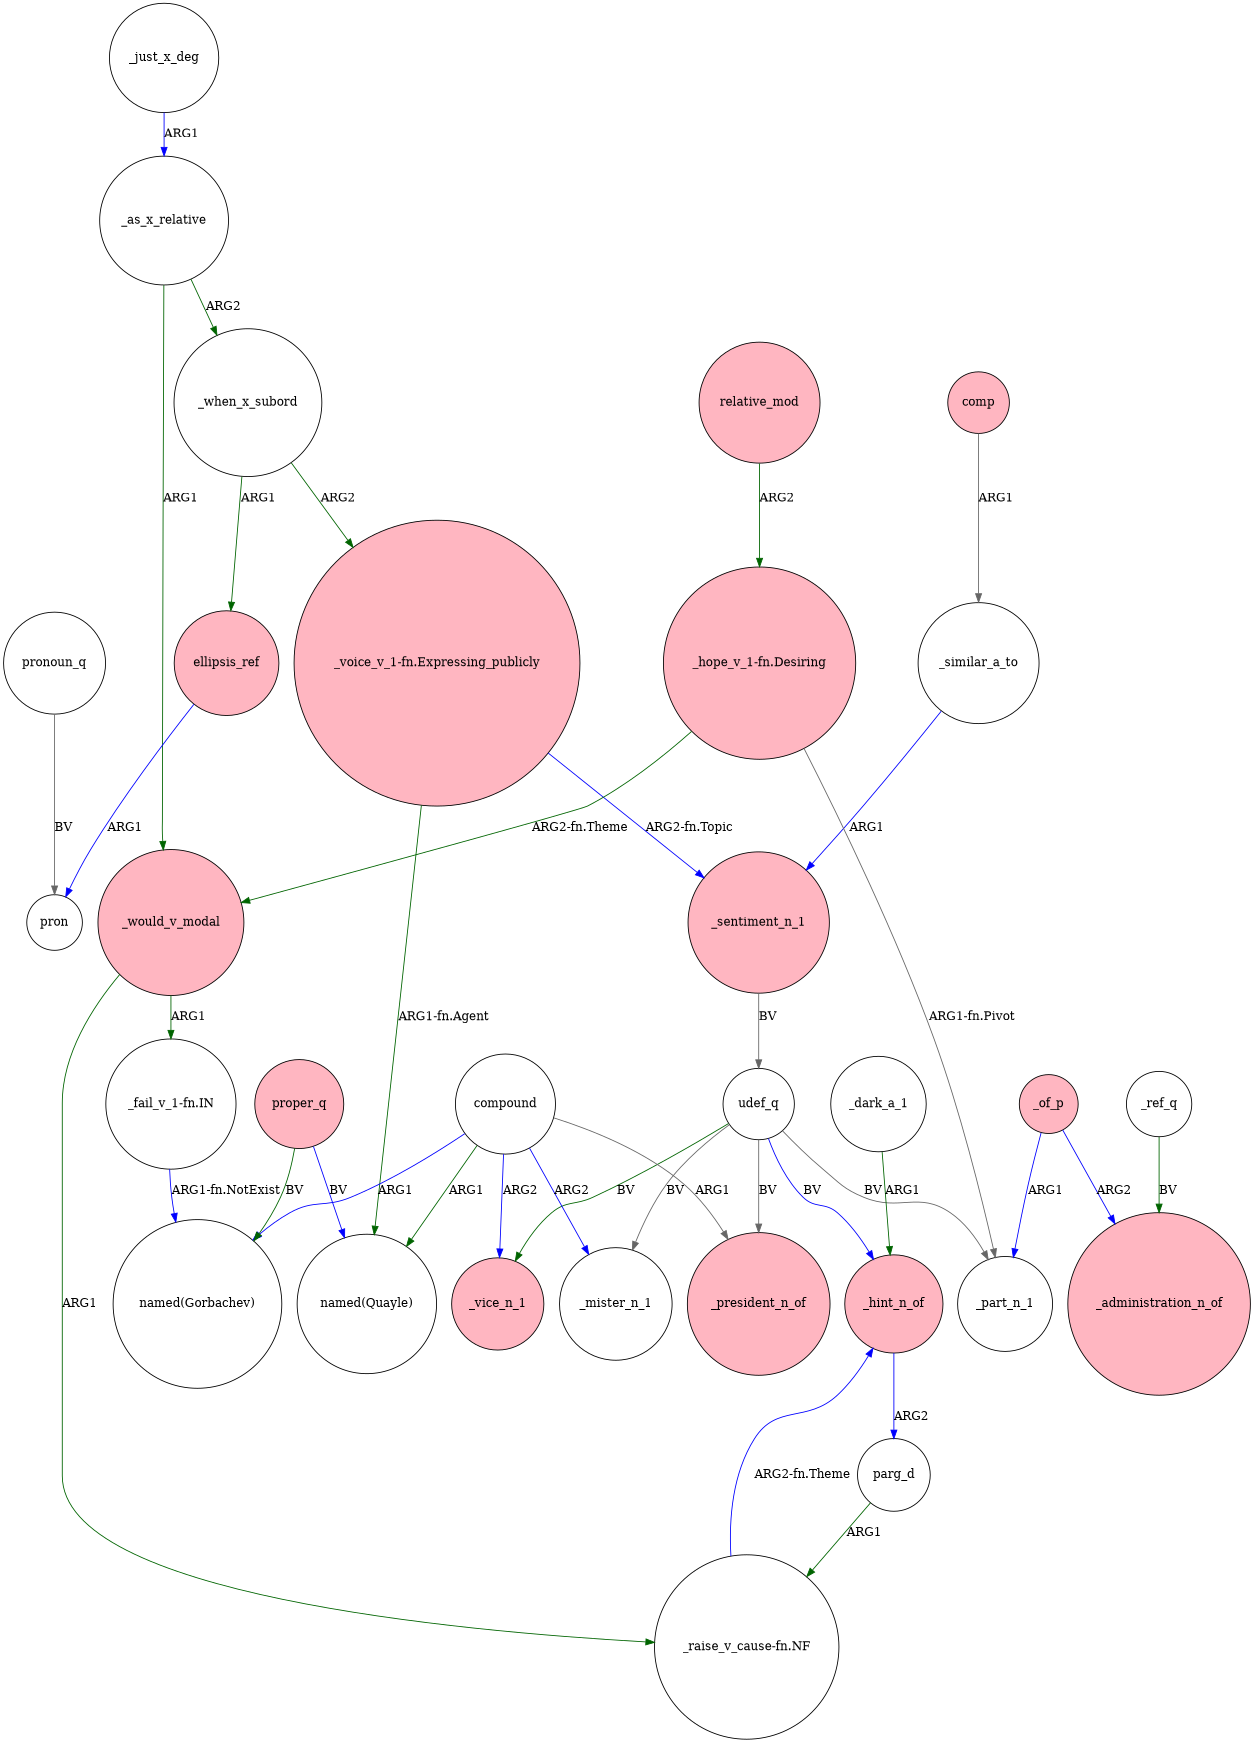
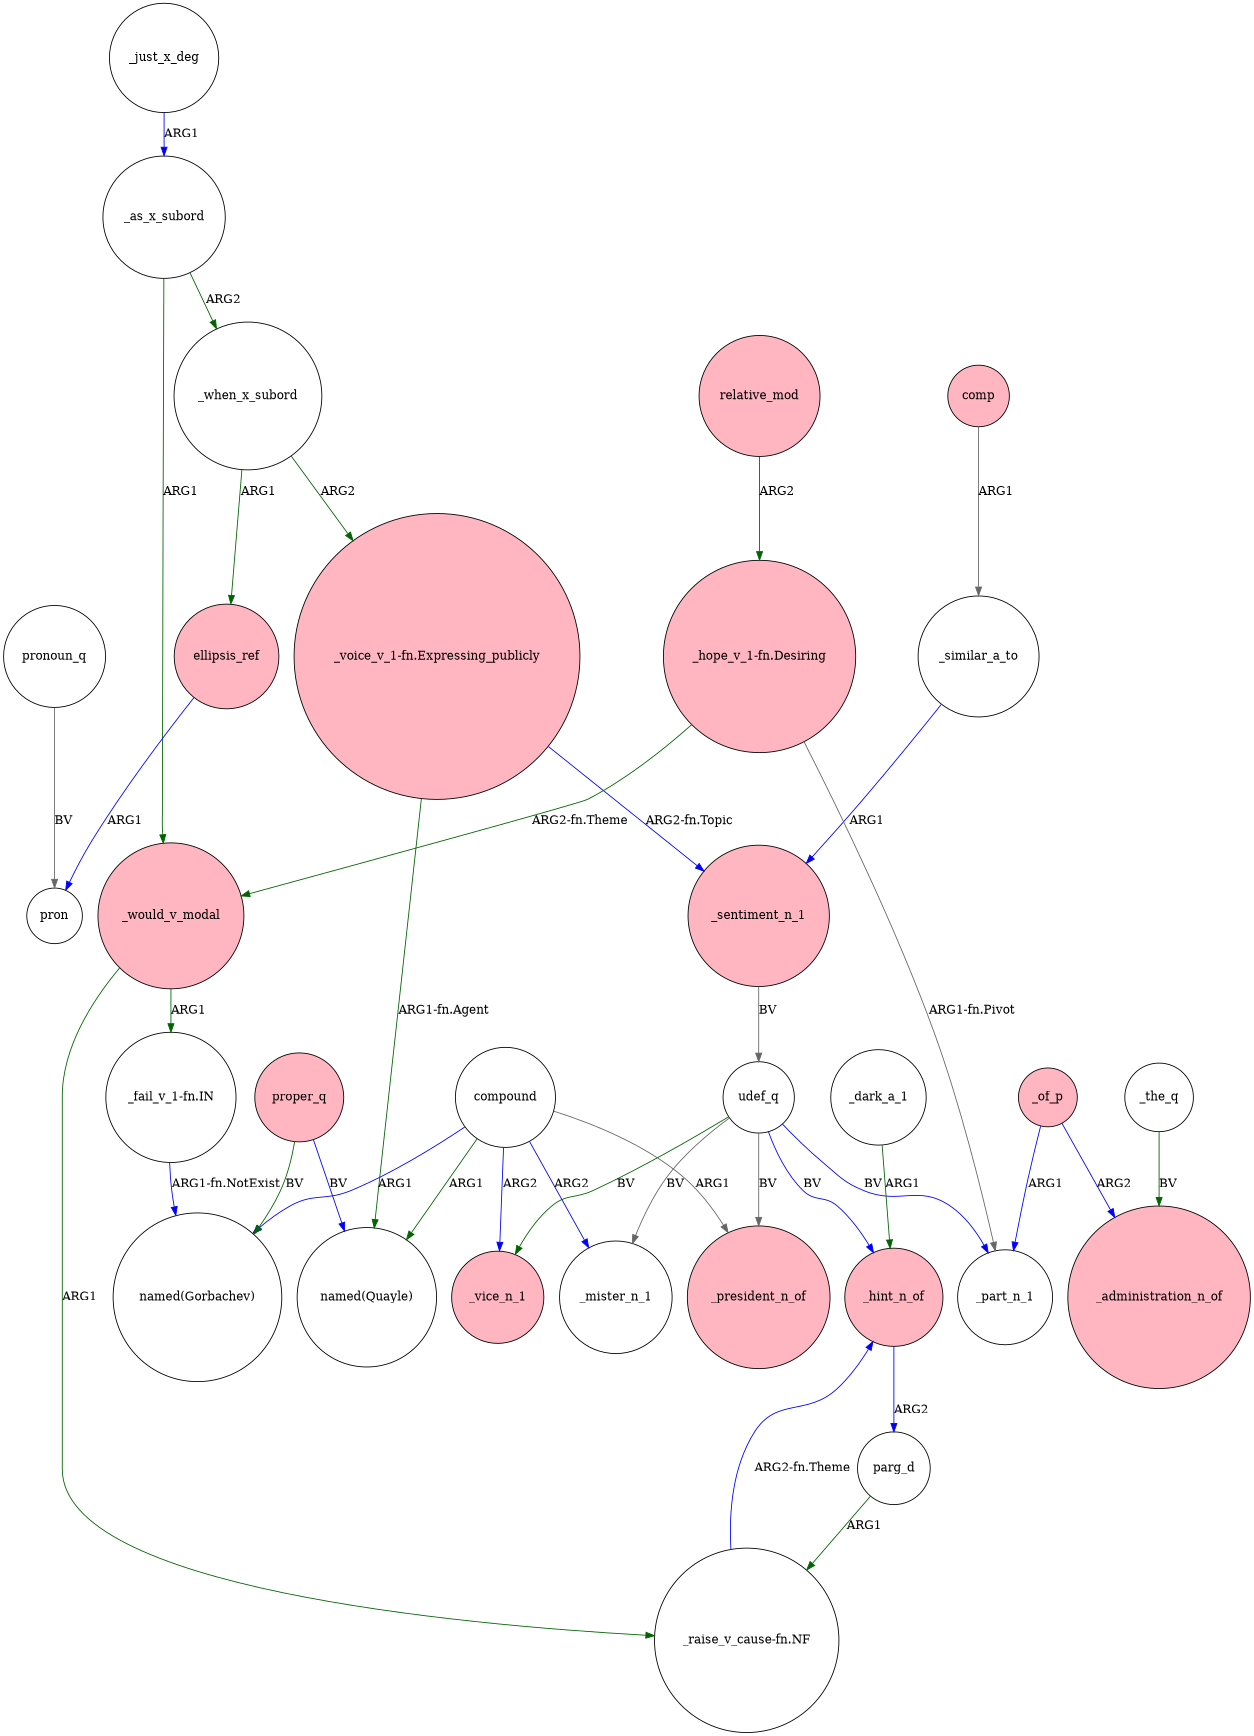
node "_as_x_relative": label "_as_x_relative" -> "_as_x_subord"
node "_ref_q": label "_ref_q" -> "_the_q"
edge "udef_q" -> "_part_n_1": color gray40 -> blue
